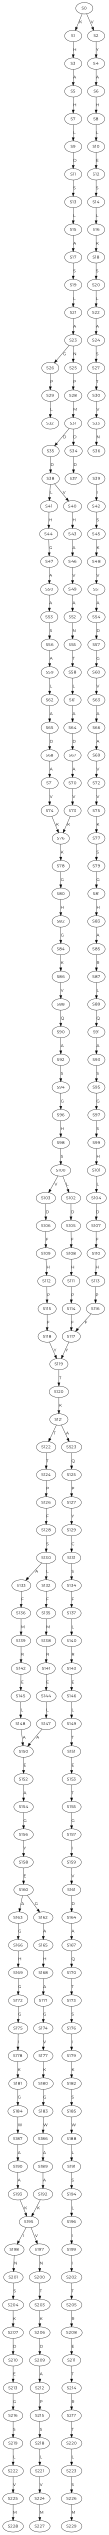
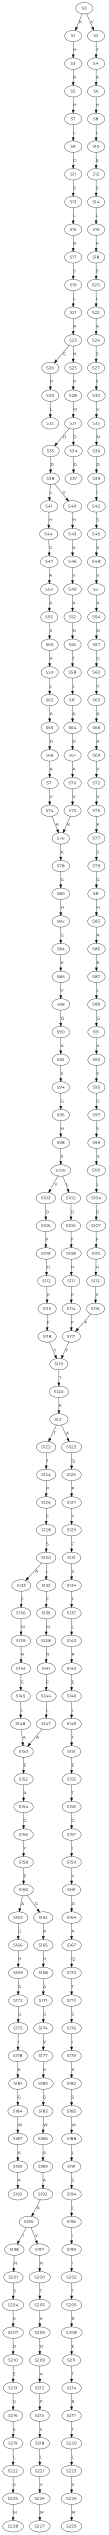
edge "S36" -> "S39": added, label "D"
edge "S99" -> "S101": label "H" -> "S"
edge "S193" -> "S195": removed, label "K"
